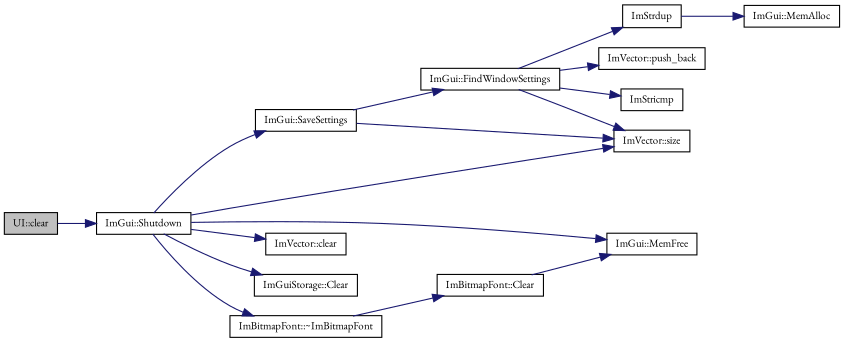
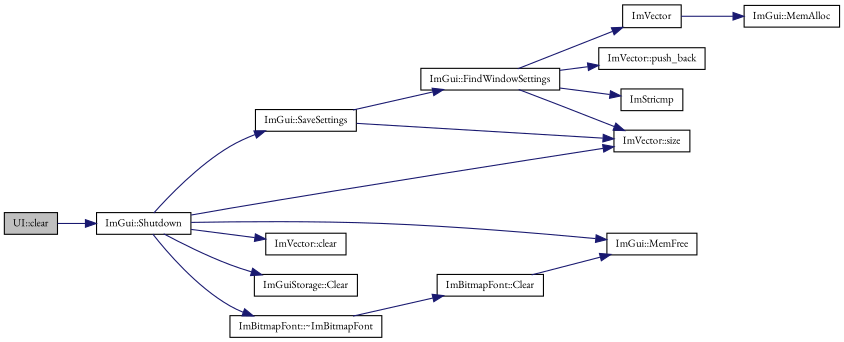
node "ImStrdup": label "ImStrdup" -> "ImVector"
